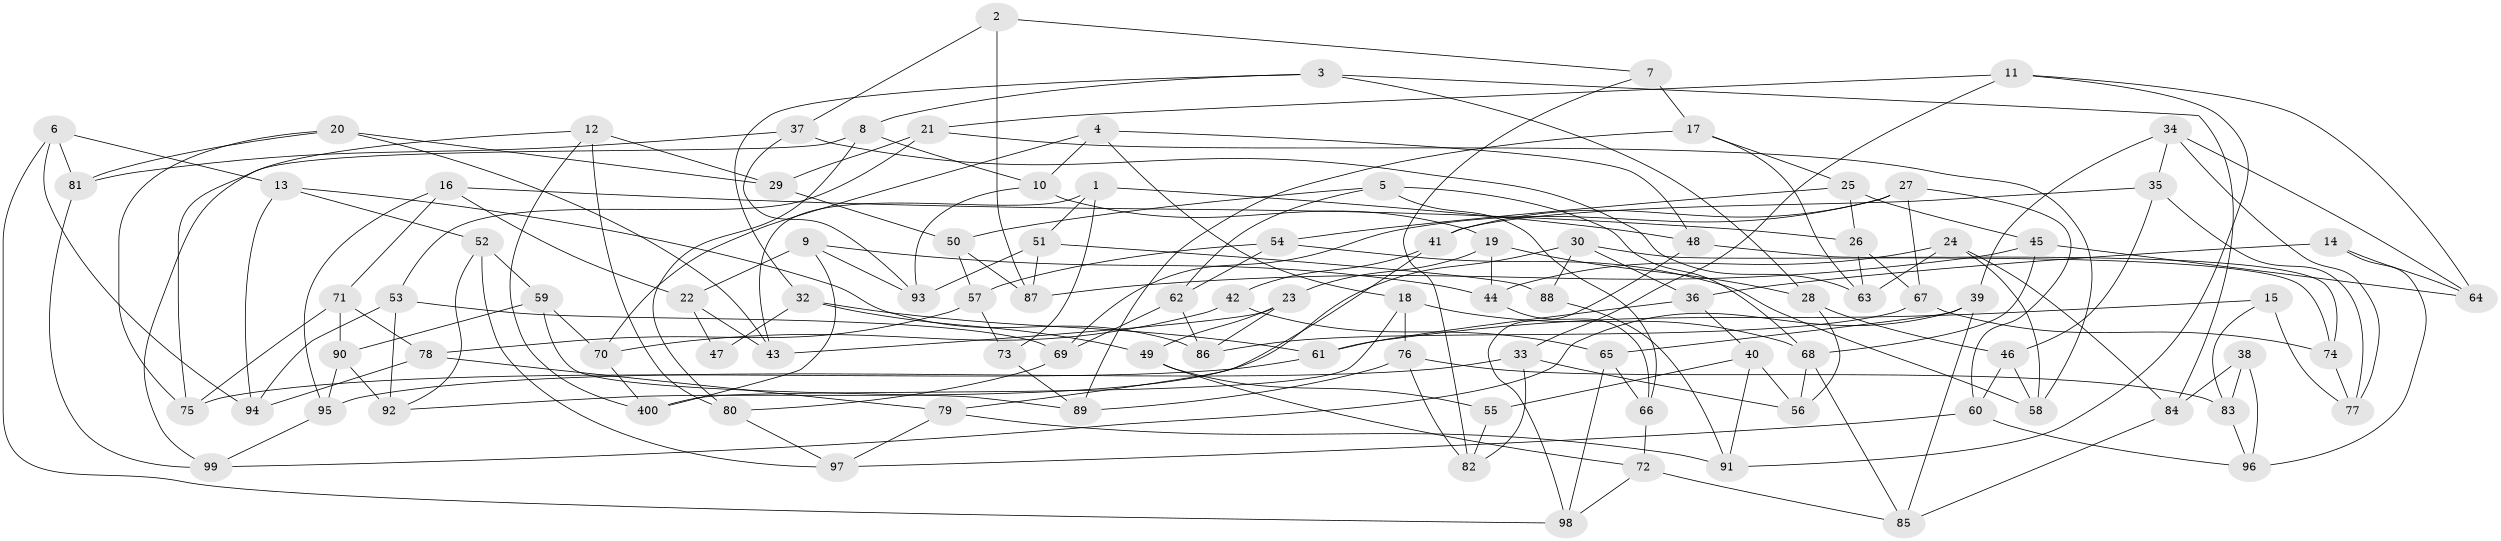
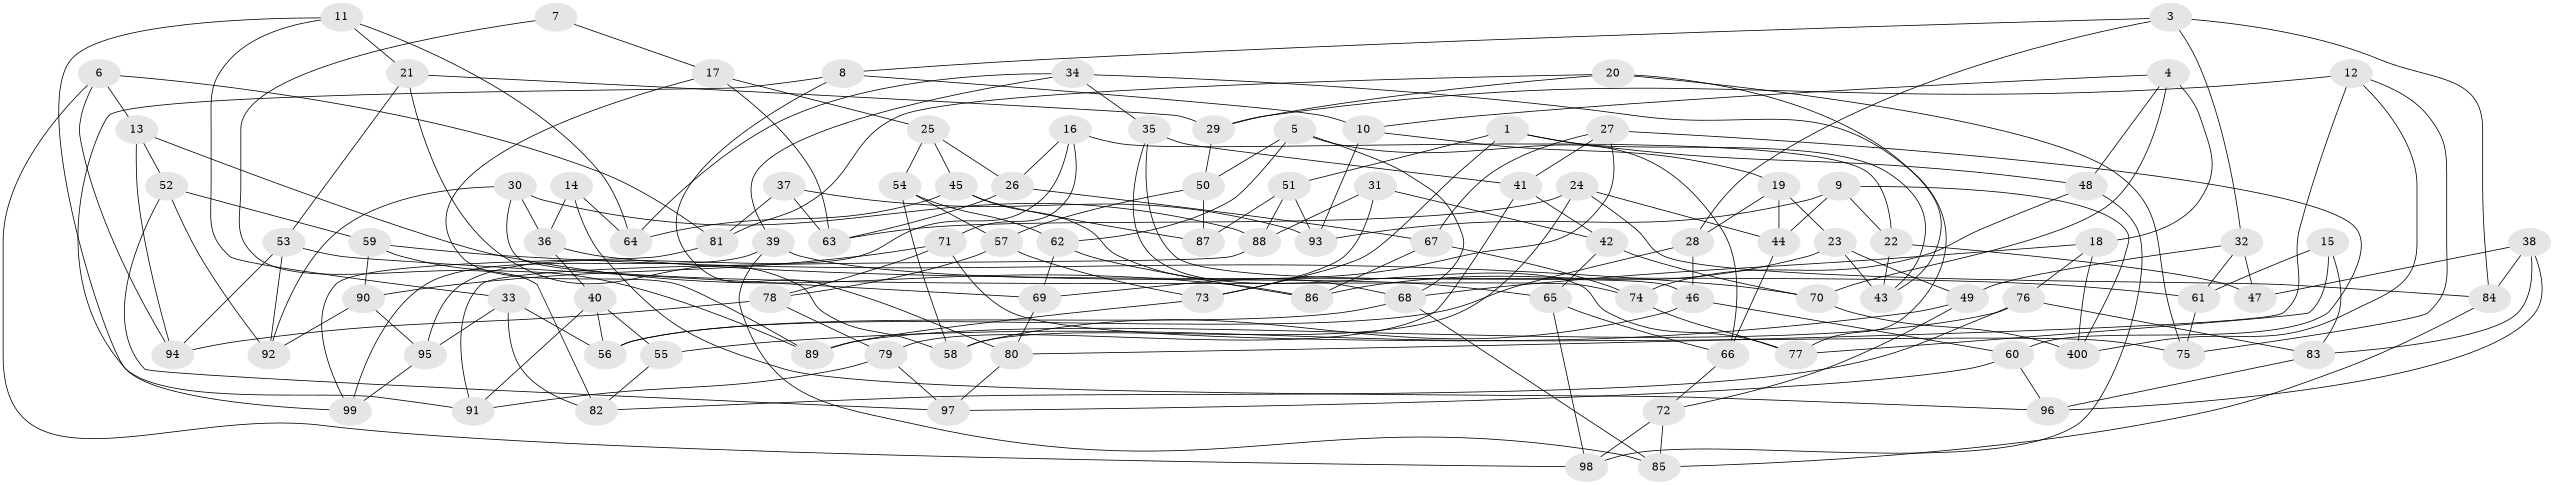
node "2": removed
node "31": added
edge "38" -- "47": added
